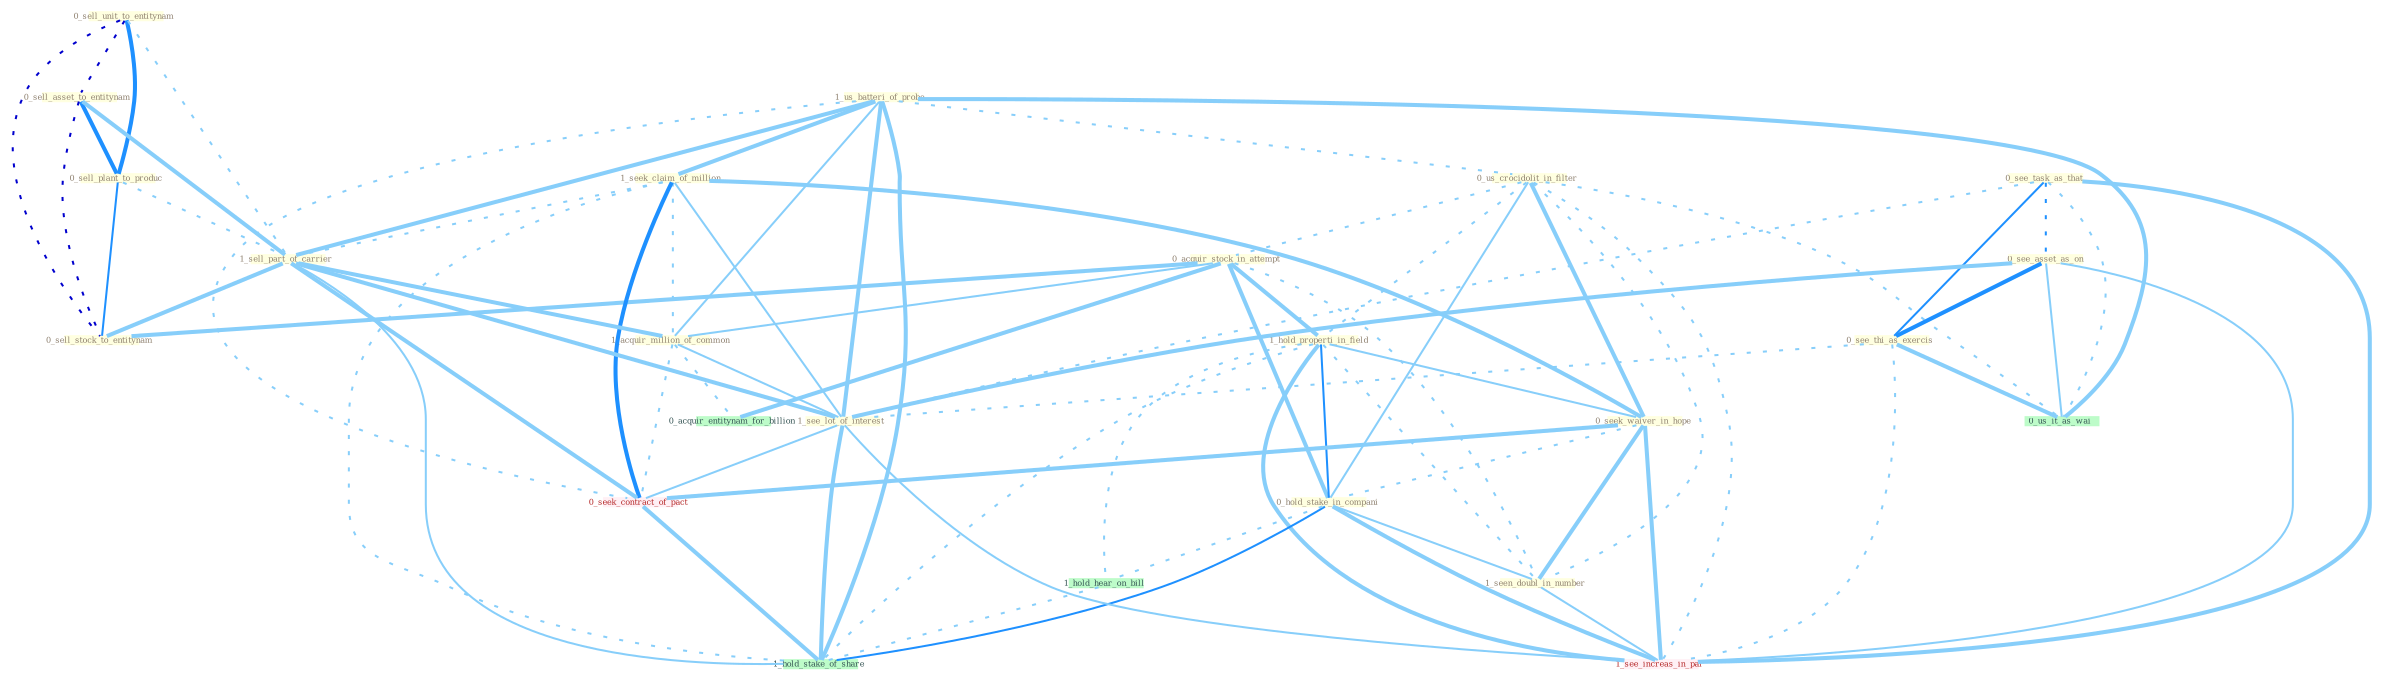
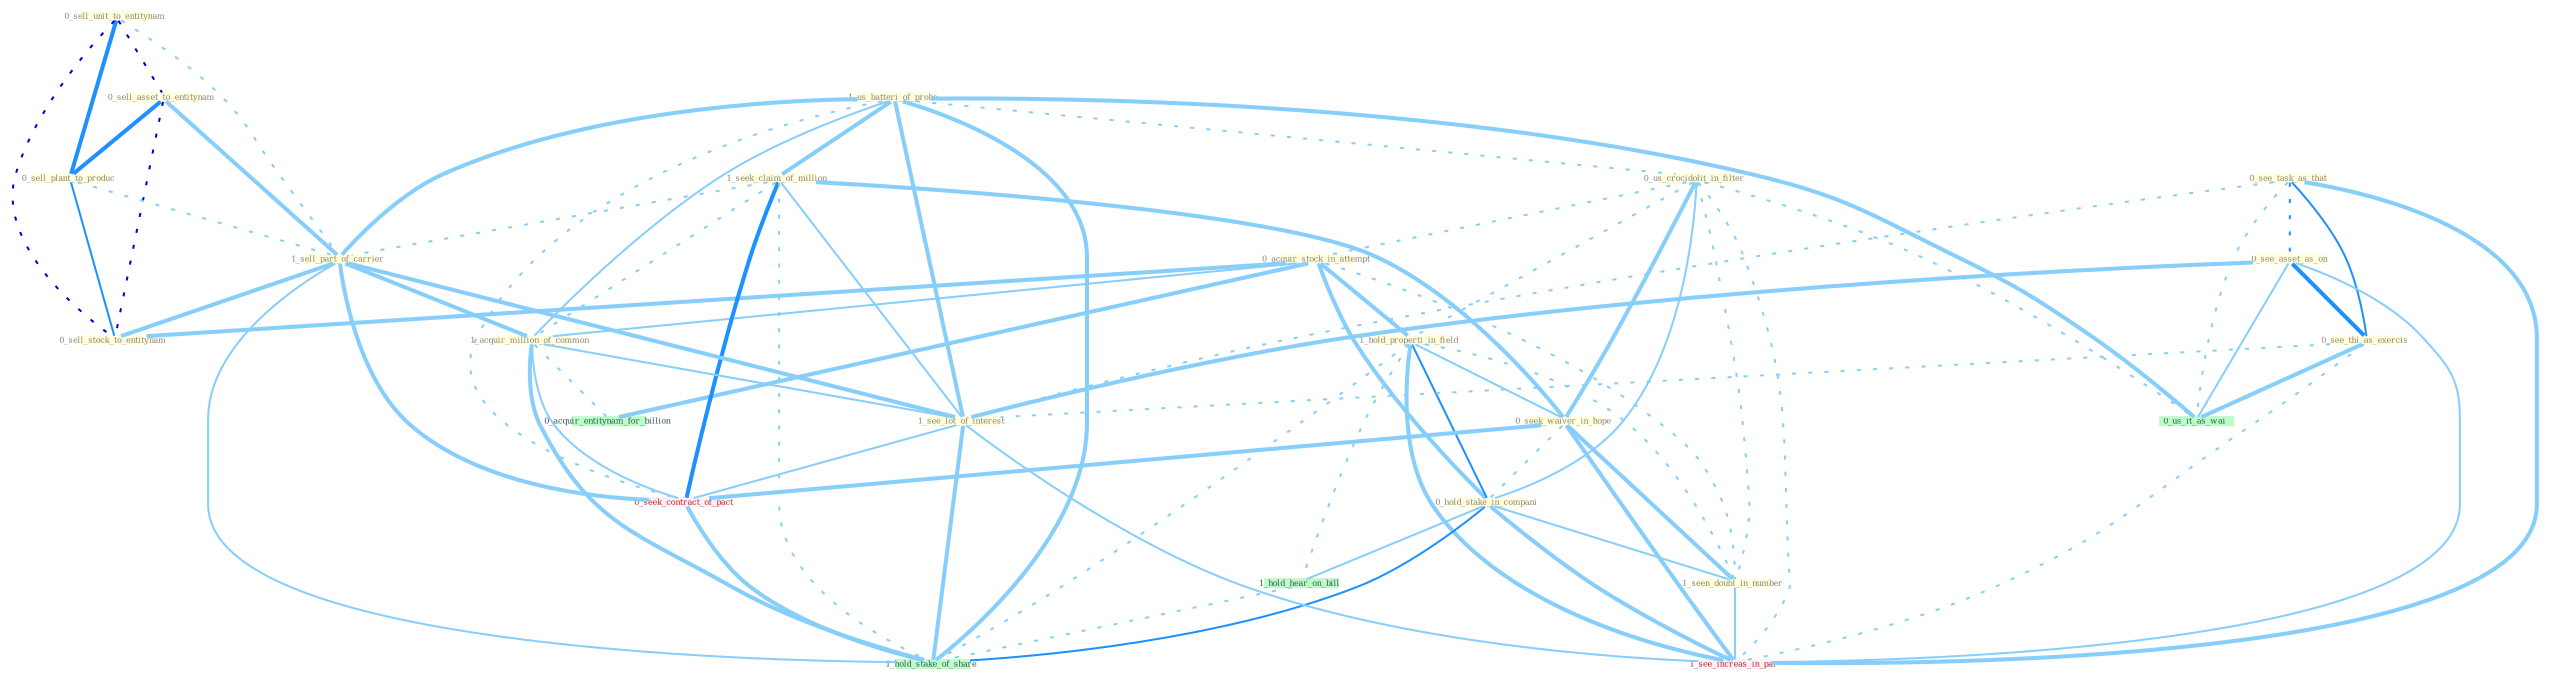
edge "1_acquir_million_of_common" -- "0_seek_contract_of_pact": style dotted -> solid
edge "0_hold_stake_in_compani" -- "1_hold_hear_on_bill": style dotted -> solid
edge "1_acquir_million_of_common" -- "1_hold_stake_of_share": added
